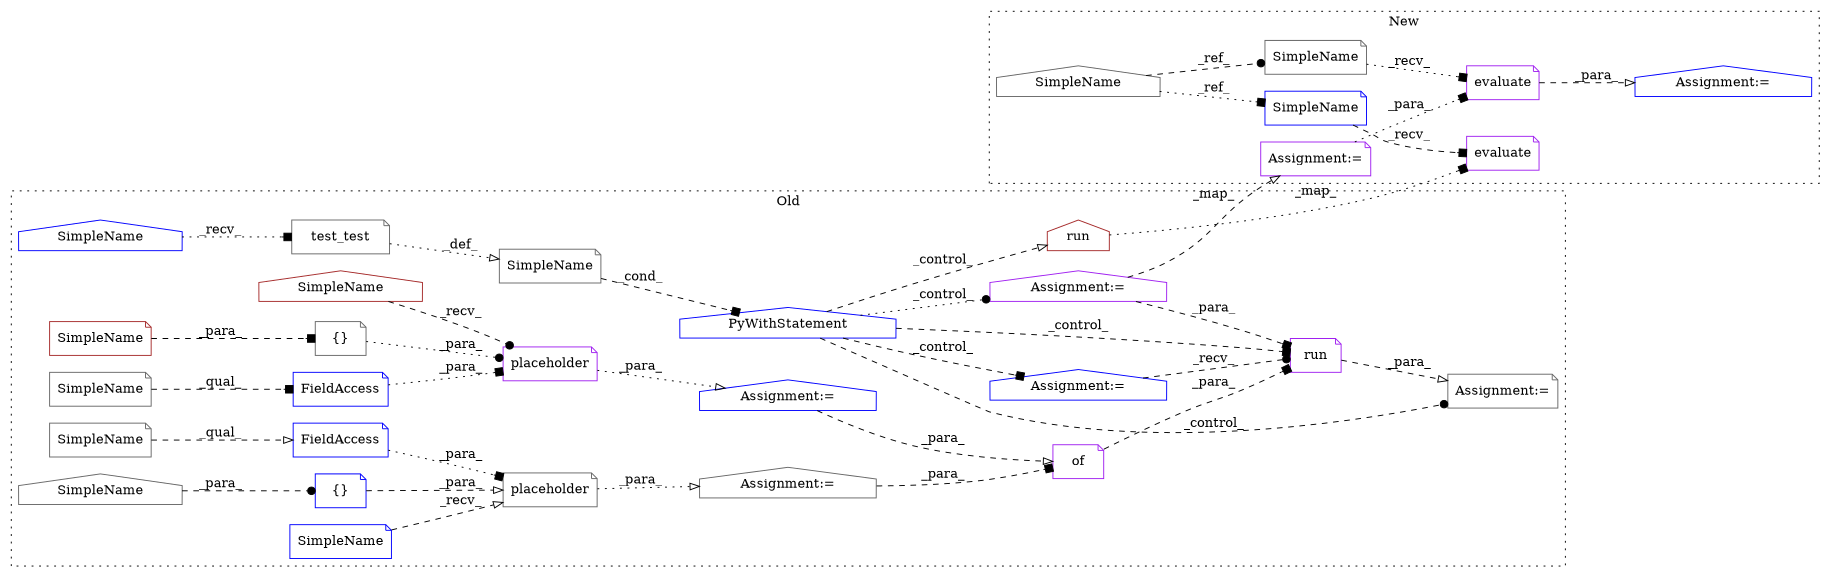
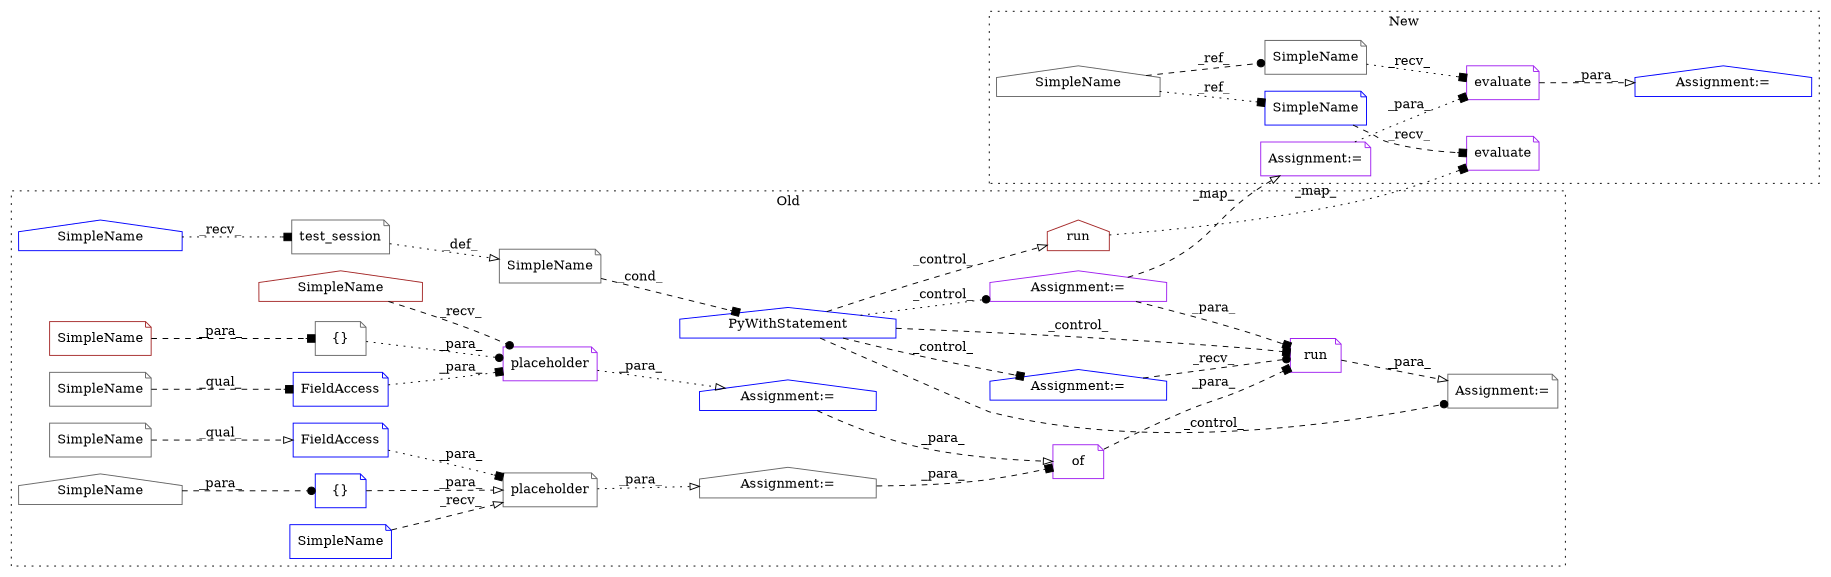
node "test_test": label "test_test" -> "test_session"
